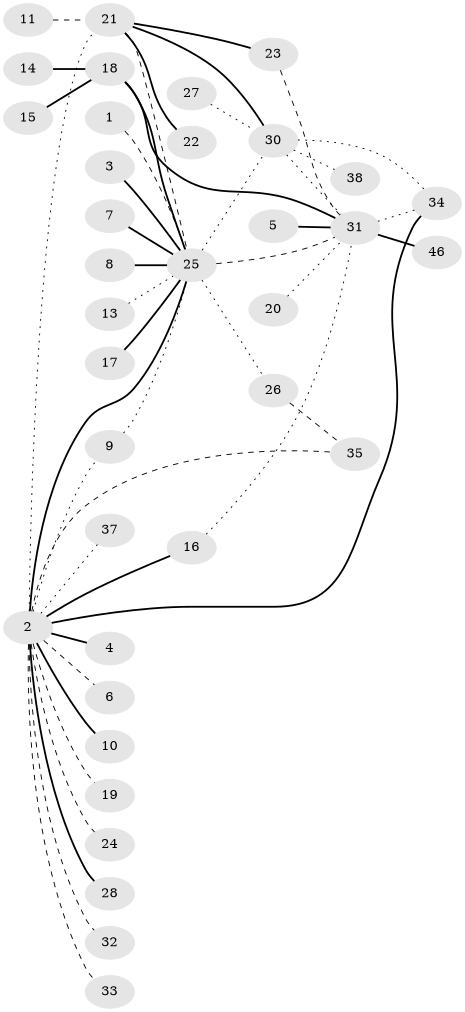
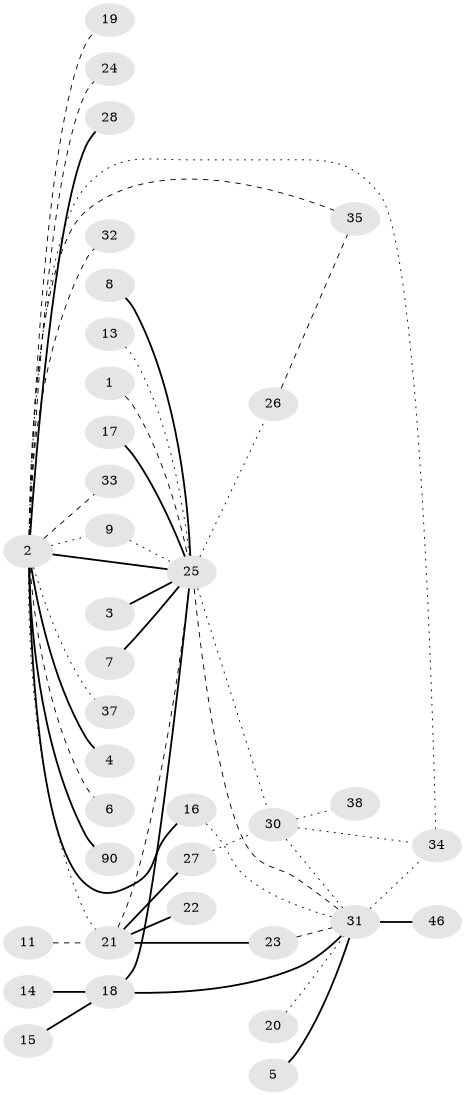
edge "21" -- "30": now "21" -- "27"
edge "34" -- "2": style bold -> dotted
node "10": label "10" -> "90"
